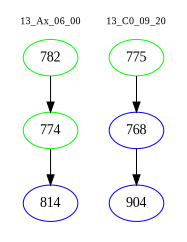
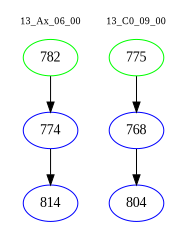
cluster "13_C0_09_20": label "13_C0_09_20" -> "13_C0_09_00"
node "774": color green -> blue
node "904": label "904" -> "804"
